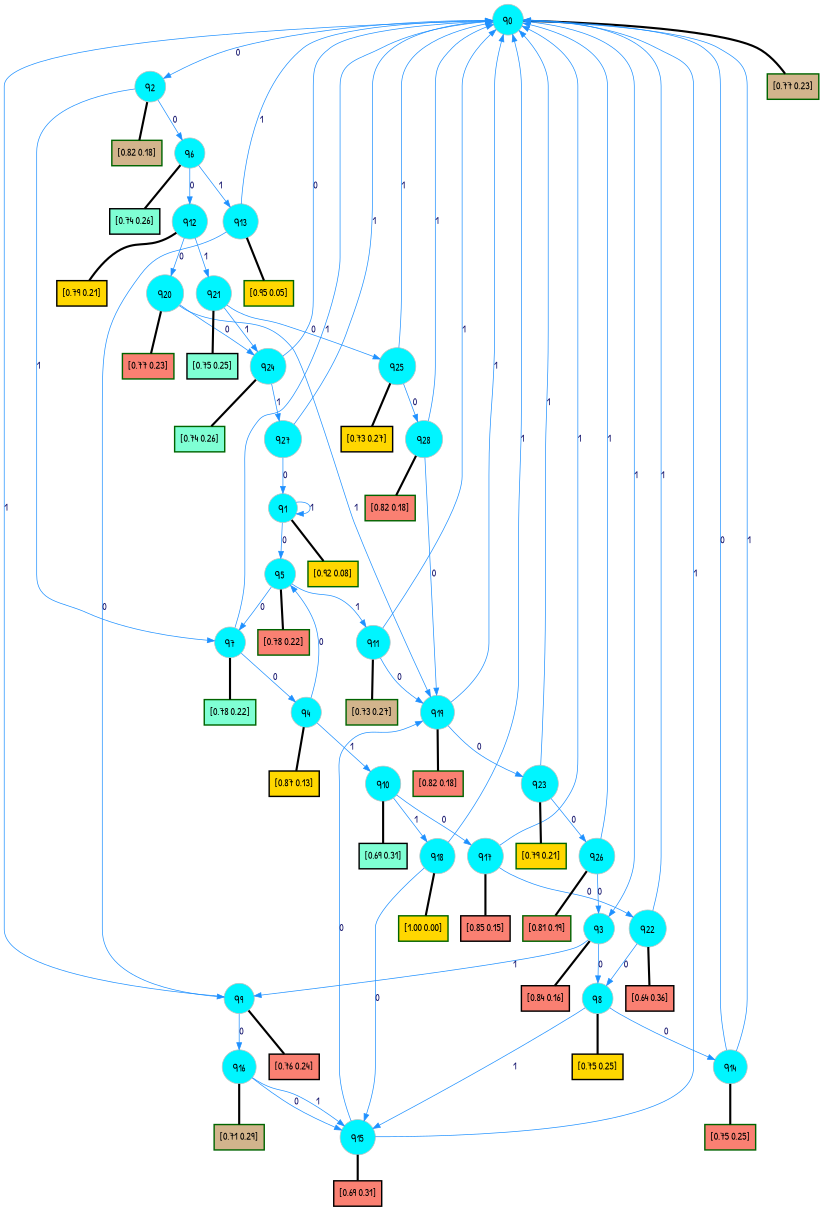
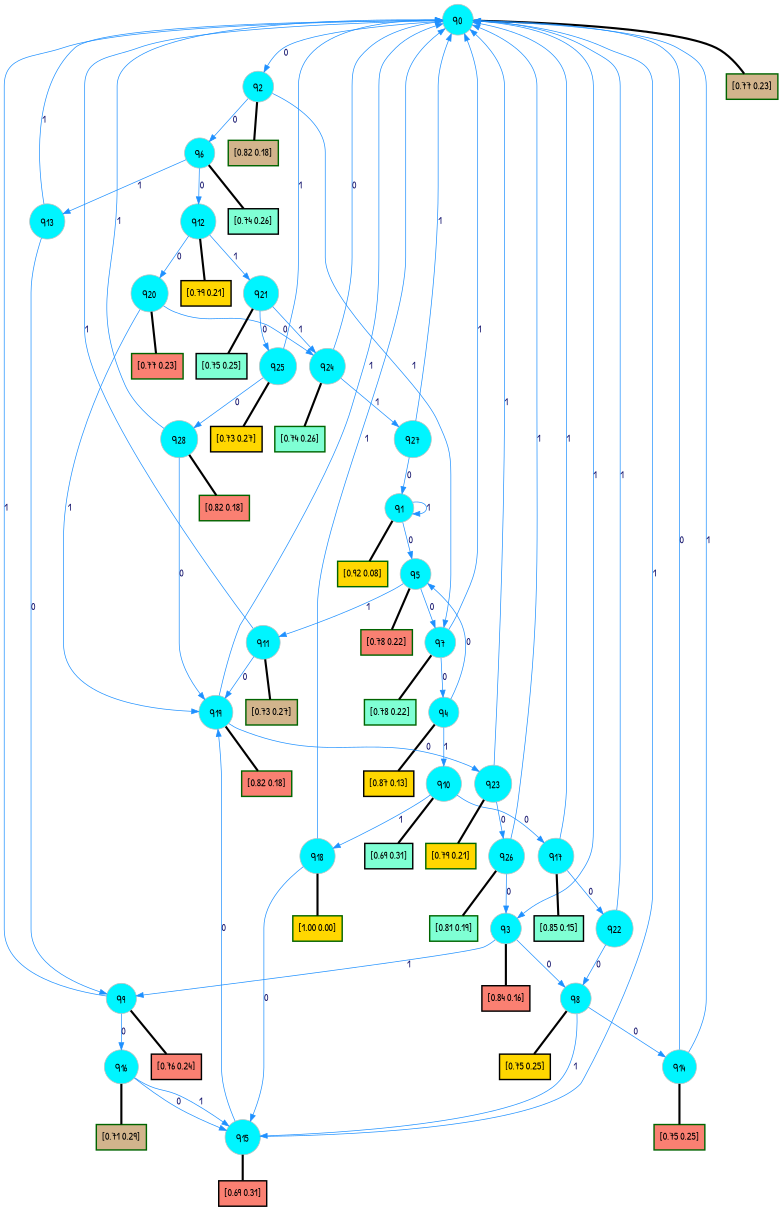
node "[0.95 0.05]": removed
node "[0.85 0.15]": fillcolor salmon -> aquamarine
node "[0.81 0.19]": fillcolor salmon -> aquamarine
node "[0.64 0.36]": removed
